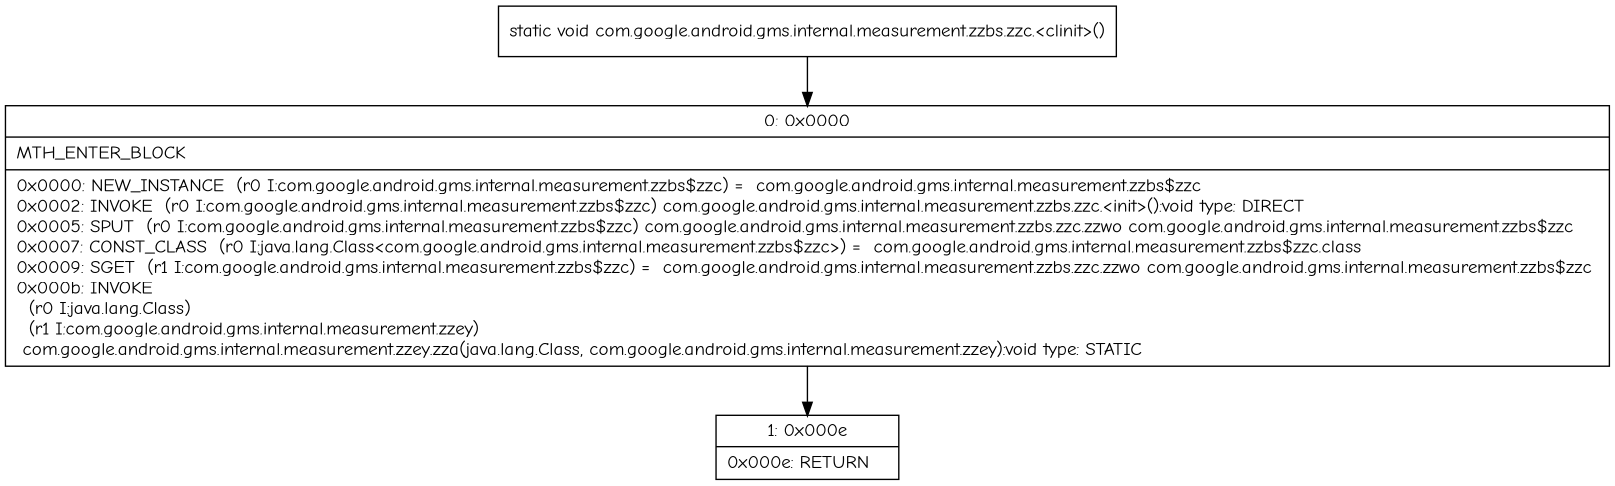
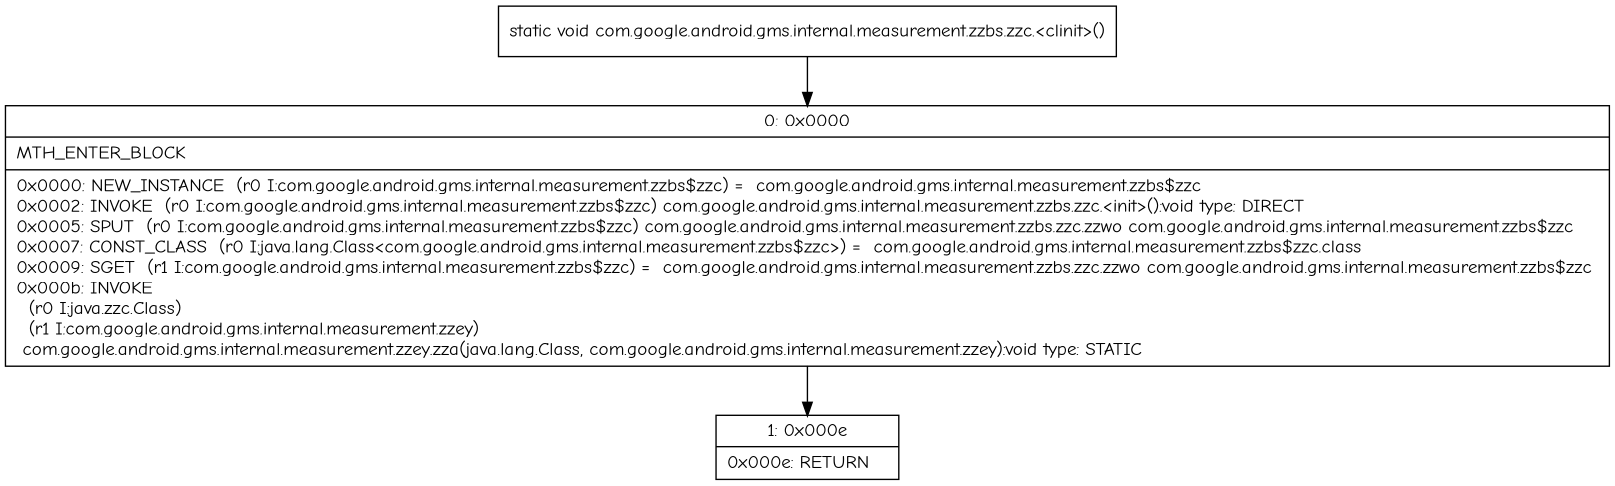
node "0: 0x0000": text "(r0 I:java.lang.Class)" -> "(r0 I:java.zzc.Class)"
